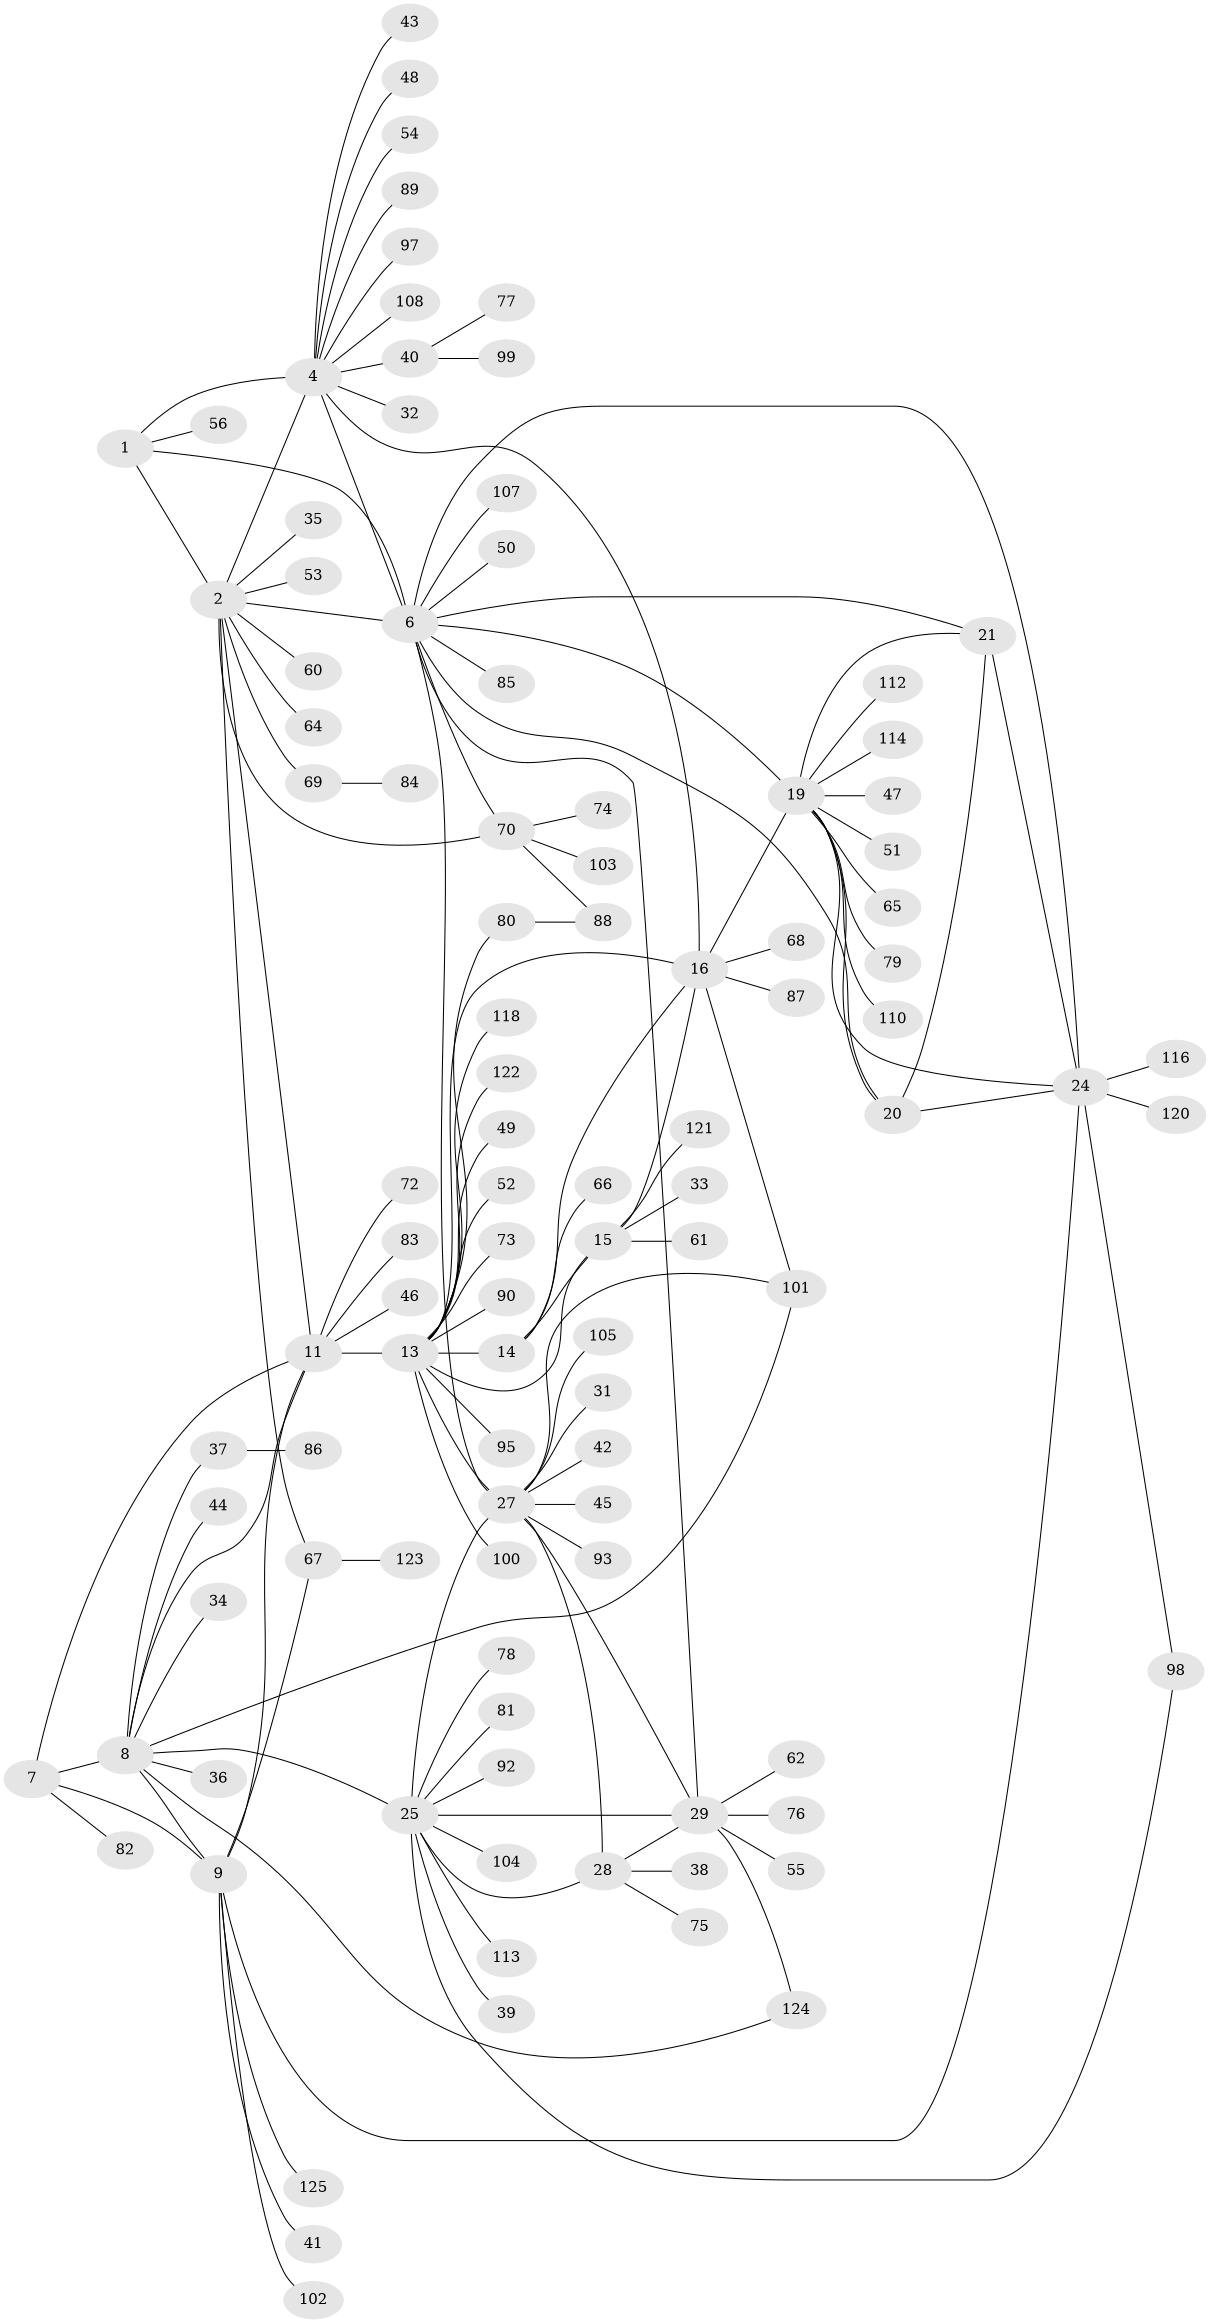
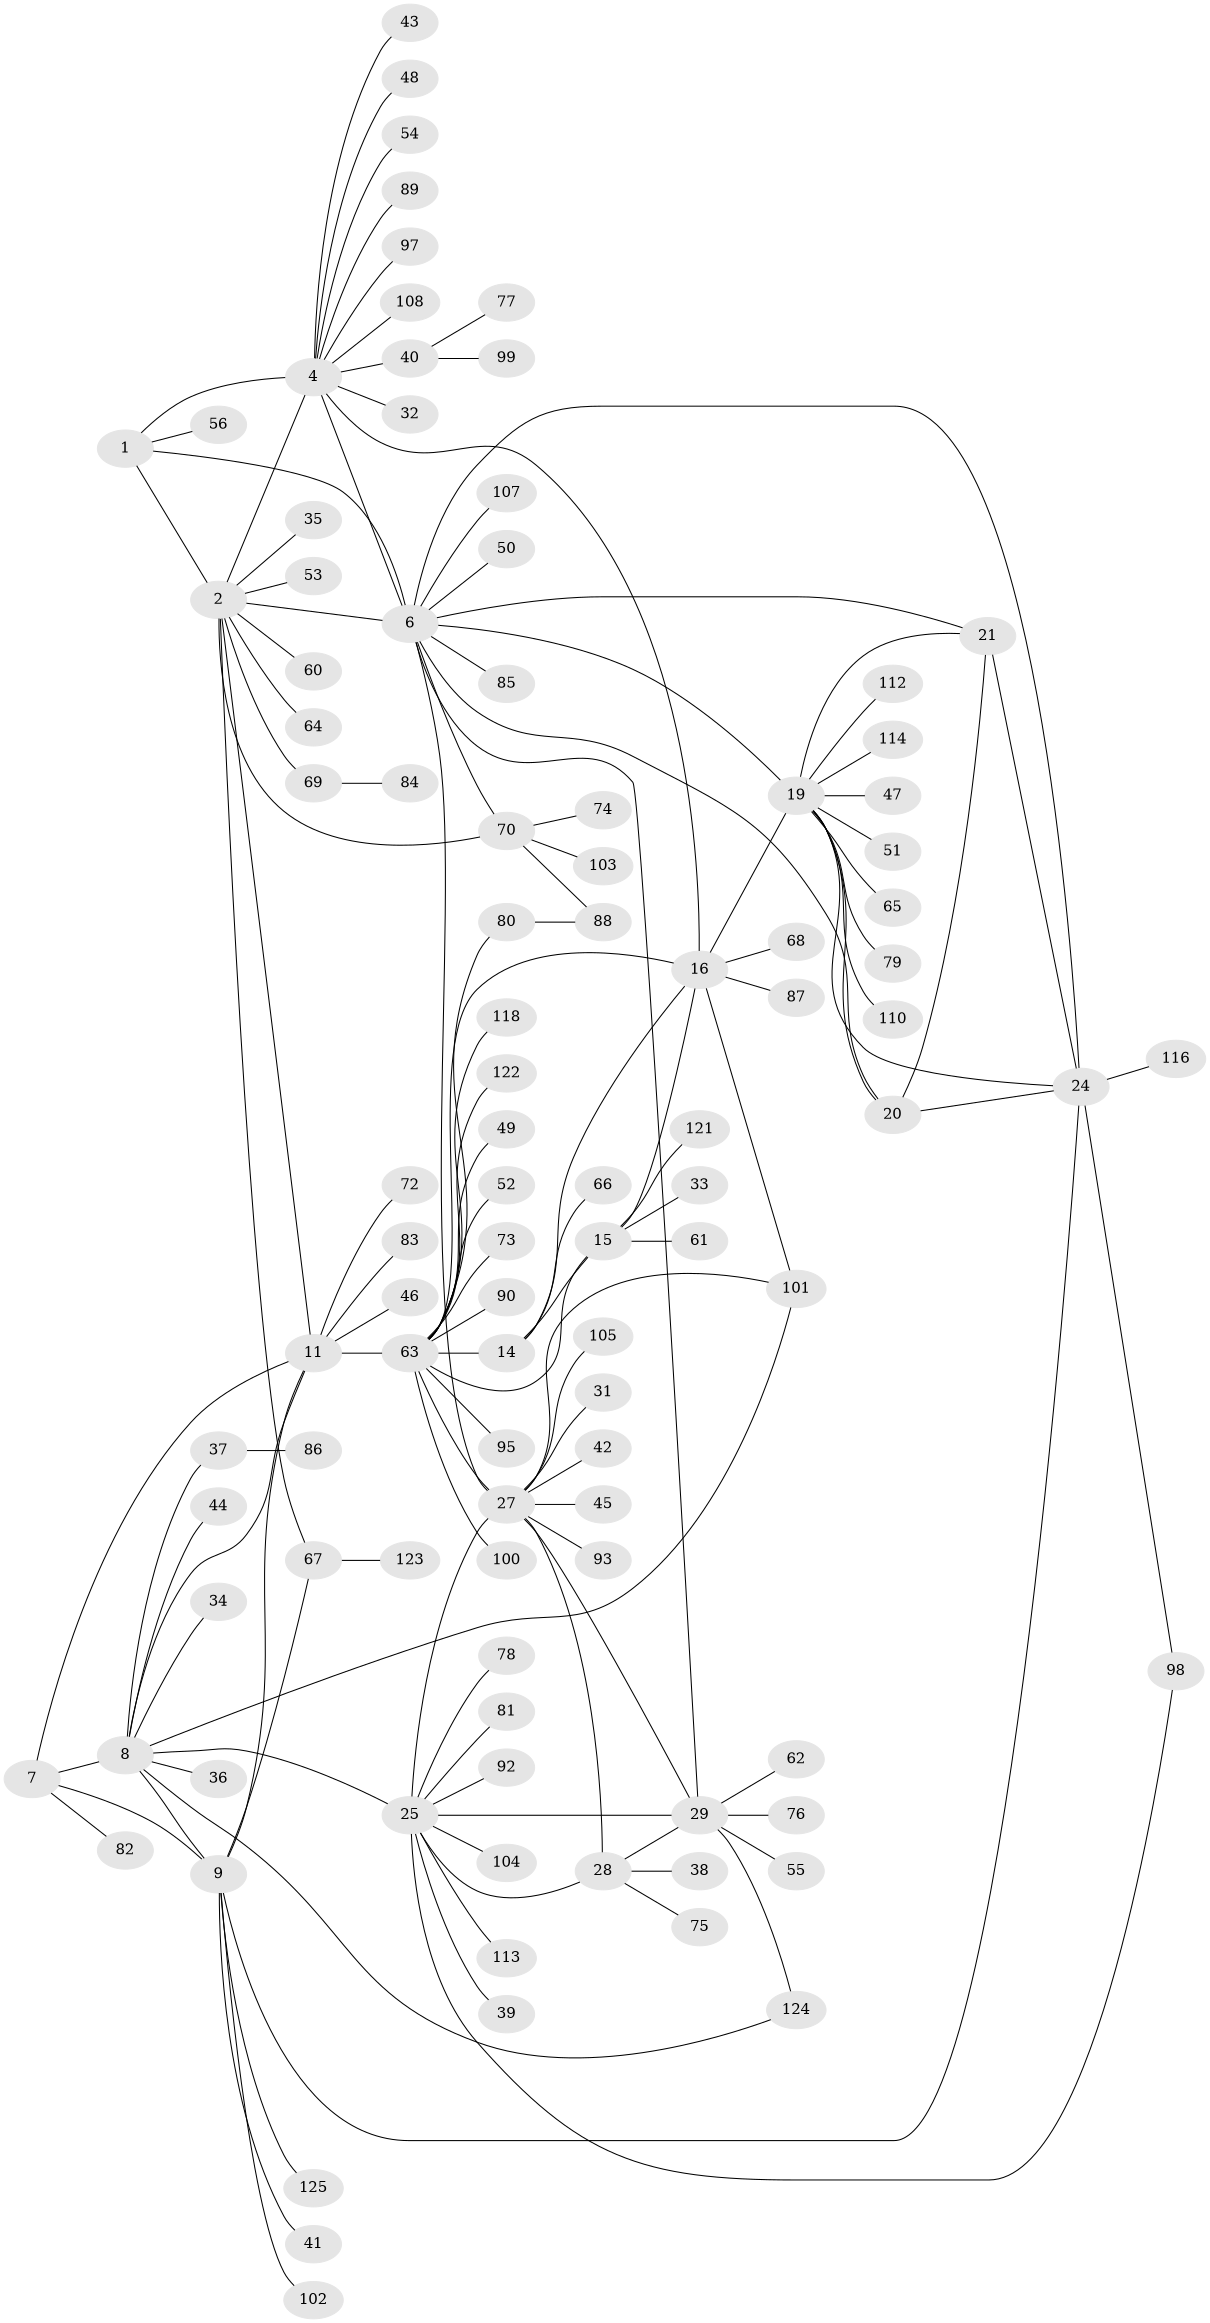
node "120": removed
node "13": label "13" -> "63"
